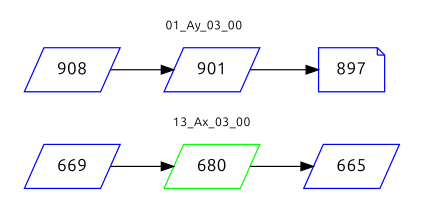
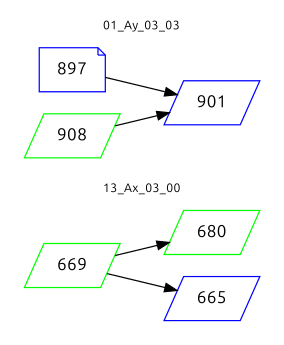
cluster "01_Ay_03_00": label "01_Ay_03_00" -> "01_Ay_03_03"
node "908": color blue -> green
edge "901" -> "897": reversed
node "669": color blue -> green
edge "680" -> "665": now "669" -> "665"
